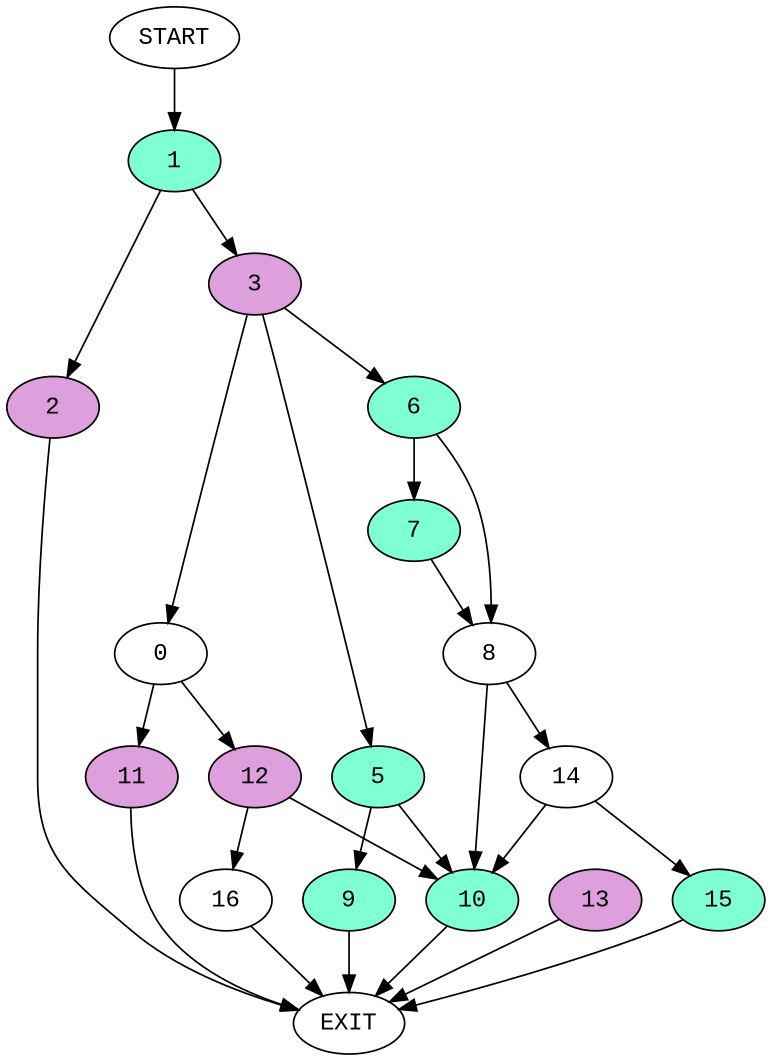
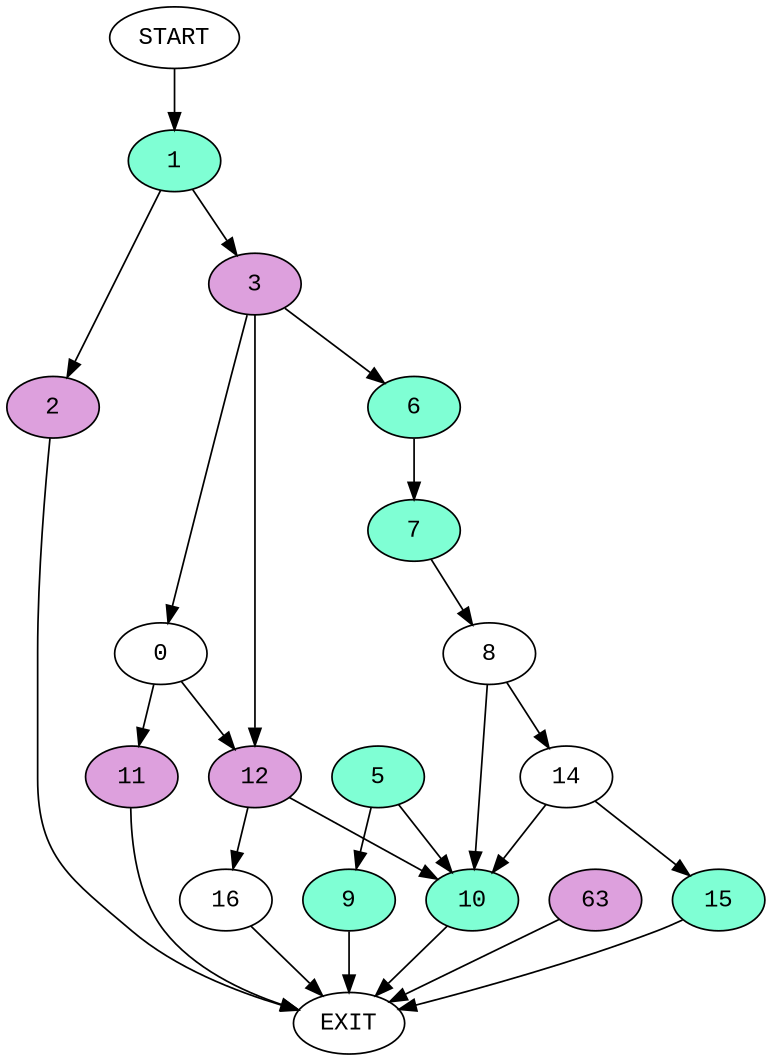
edge "6" -> "8": removed
edge "3" -> "5": now "3" -> "12"
node "13": label "13" -> "63"
